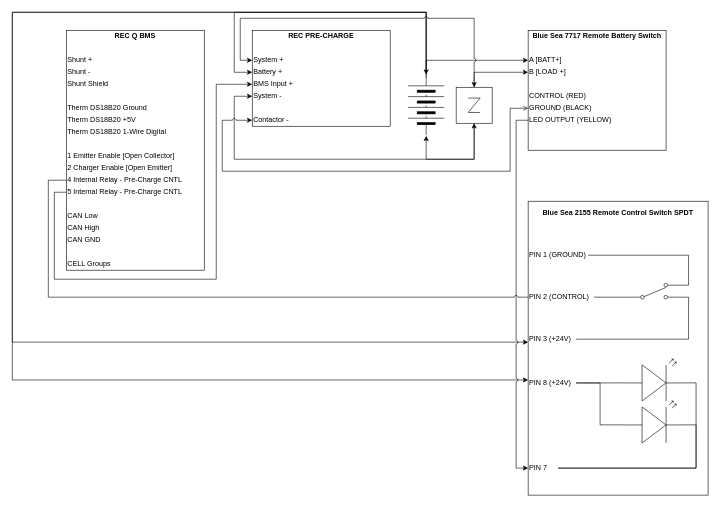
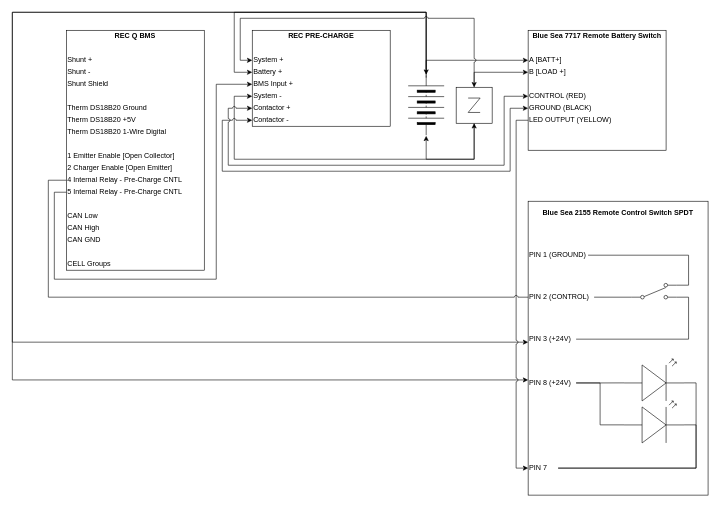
node "Contactor +": added
edge "GROUND (BLACK)" -- "Contactor -": arrowhead open -> classic
edge "CONTROL (RED)" -- "Contactor +": added
